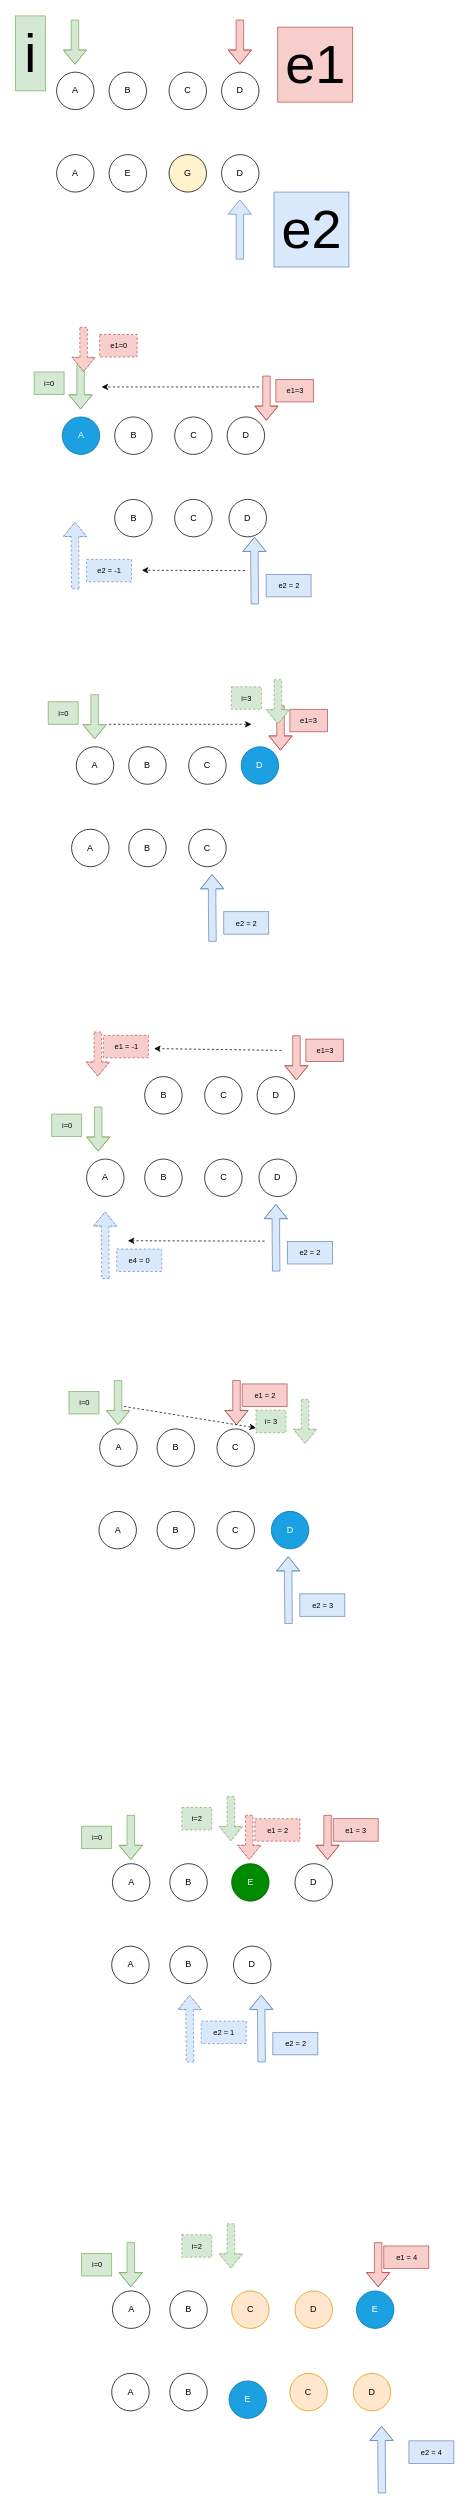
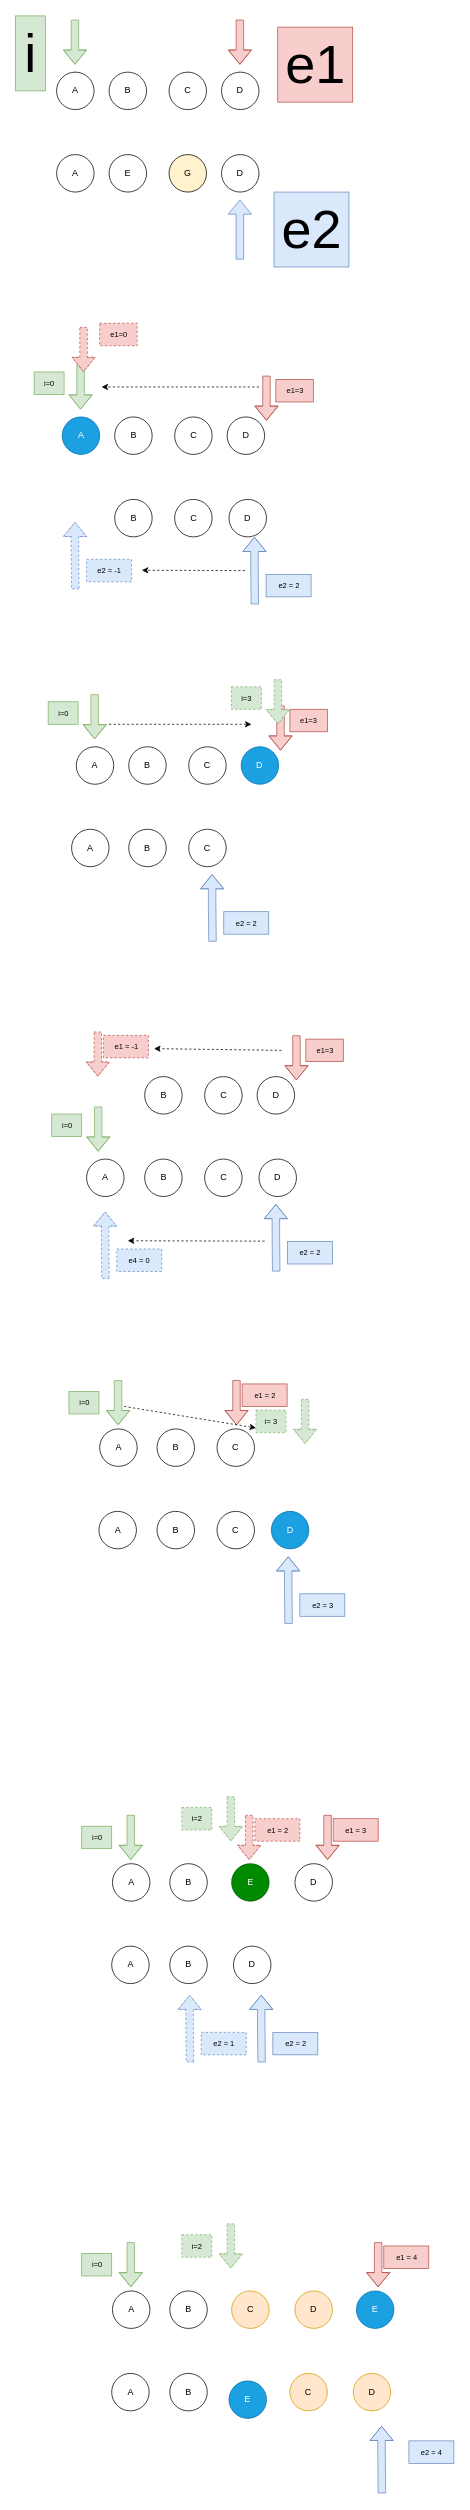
node "e1=0": moved (119, 345) -> (119, 334)
node "e2 = 1": moved (224, 2033) -> (224, 2044)
